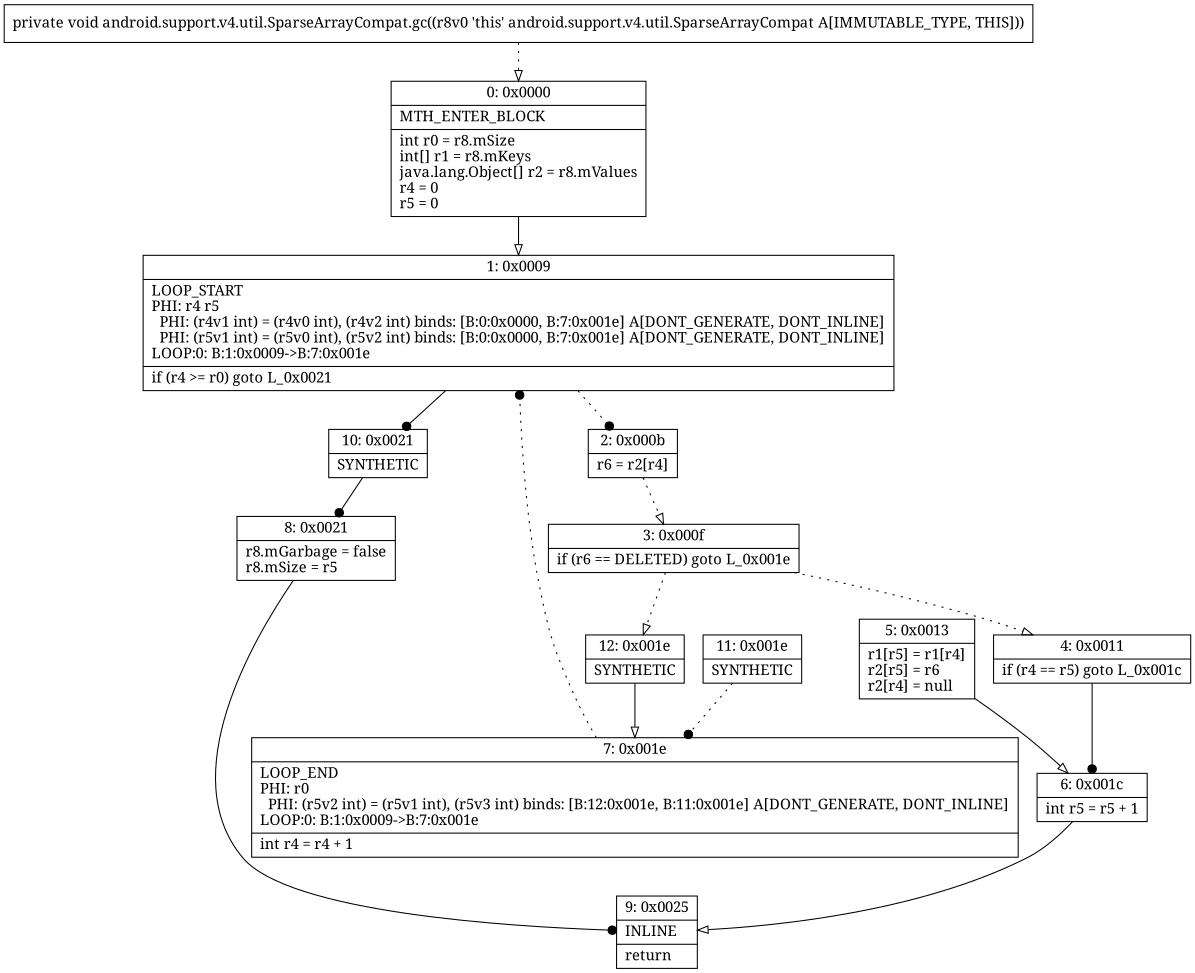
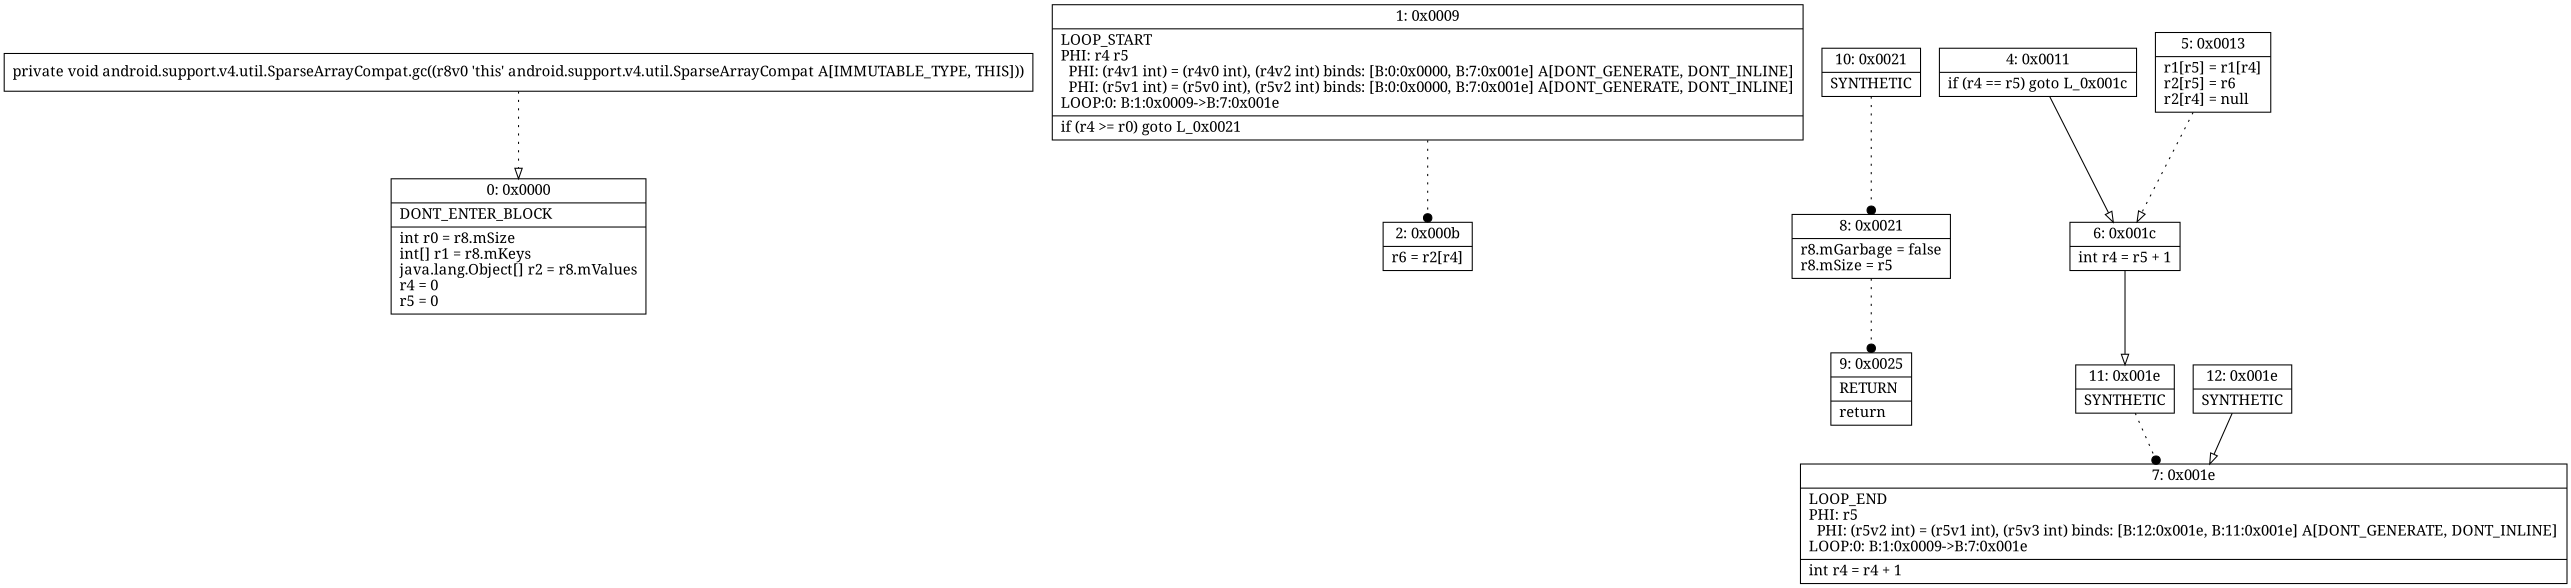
node "0: 0x0000": text "MTH_ENTER_BLOCK" -> "DONT_ENTER_BLOCK"
edge "0: 0x0000" -> "1: 0x0009": removed
edge "1: 0x0009" -> "10: 0x0021": removed
edge "10: 0x0021" -> "8: 0x0021": style solid -> dotted
node "3: 0x000f": removed
edge "7: 0x001e" -> "1: 0x0009": removed
edge "4: 0x0011" -> "6: 0x001c": arrowhead dot -> onormal
edge "5: 0x0013" -> "6: 0x001c": style solid -> dotted
node "7: 0x001e": text "PHI: r0" -> "PHI: r5"
node "6: 0x001c": text "int r5 = r5 + 1" -> "int r4 = r5 + 1"
edge "8: 0x0021" -> "9: 0x0025": style solid -> dotted
edge "6: 0x001c" -> "9: 0x0025": now "6: 0x001c" -> "11: 0x001e"
node "9: 0x0025": text "INLINE" -> "RETURN"
